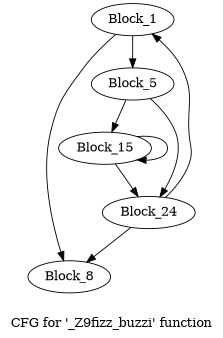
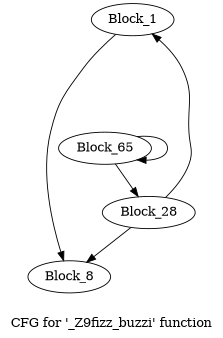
node "Block_5": removed
node "Block_15": label "Block_15" -> "Block_65"
node "Block_24": label "Block_24" -> "Block_28"
